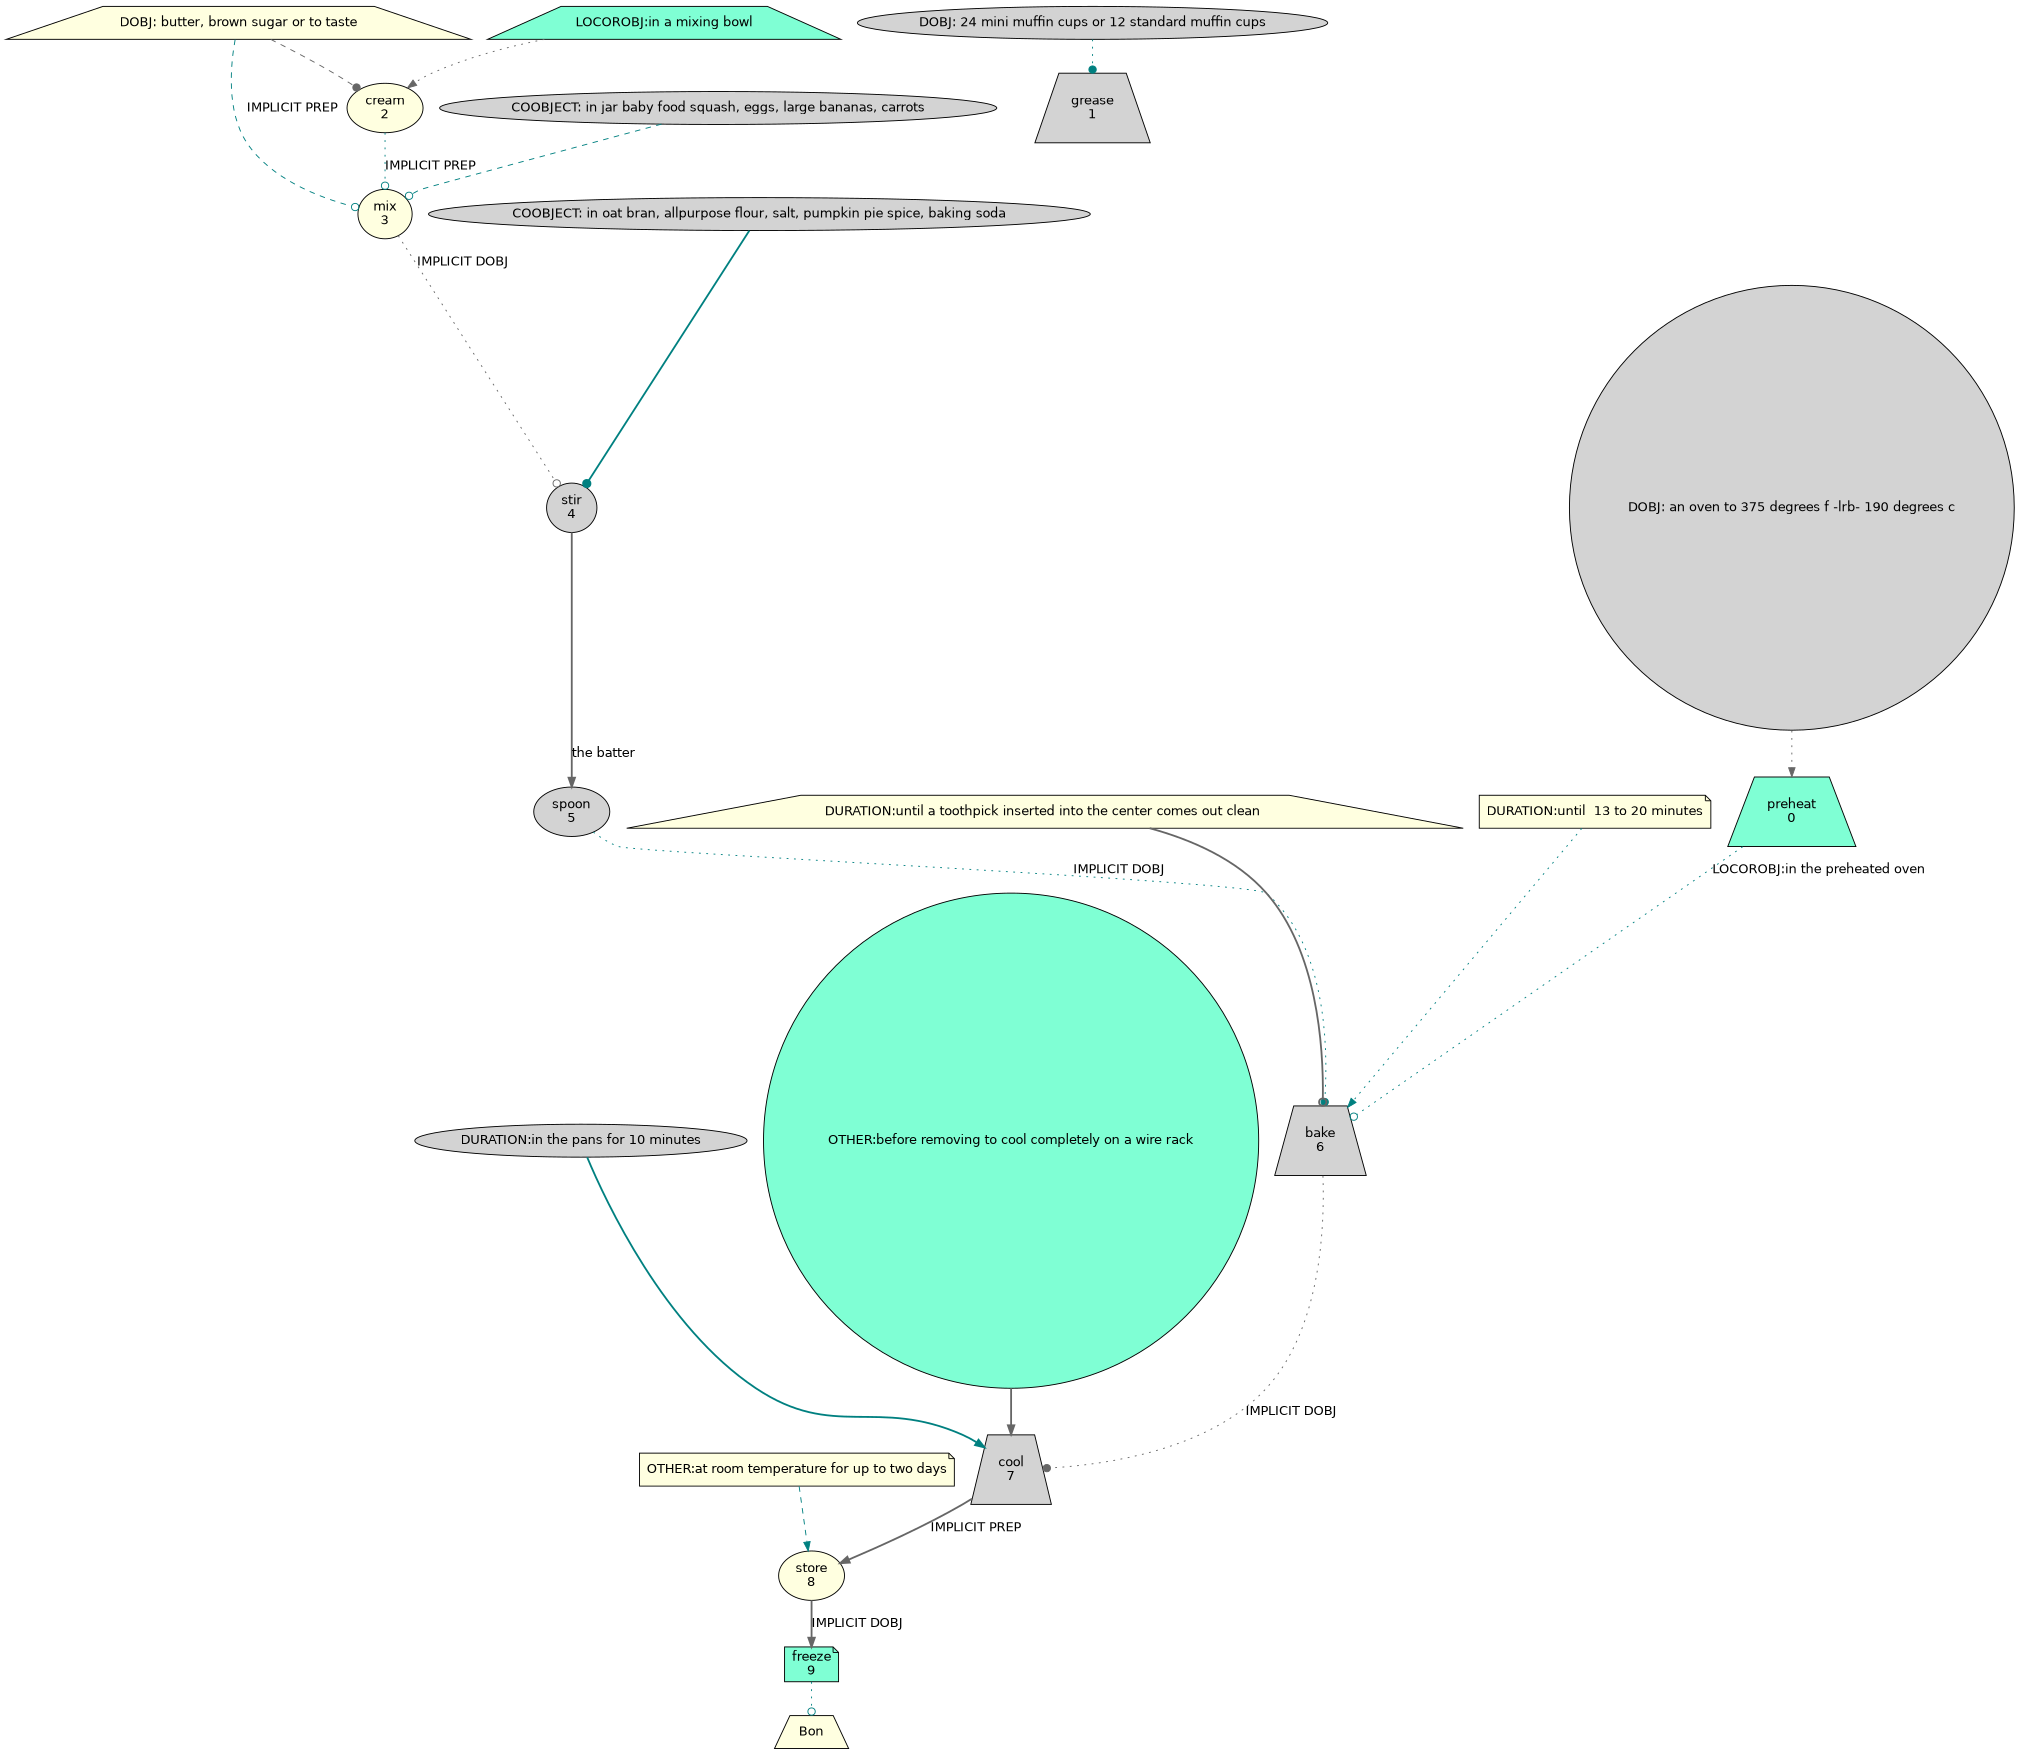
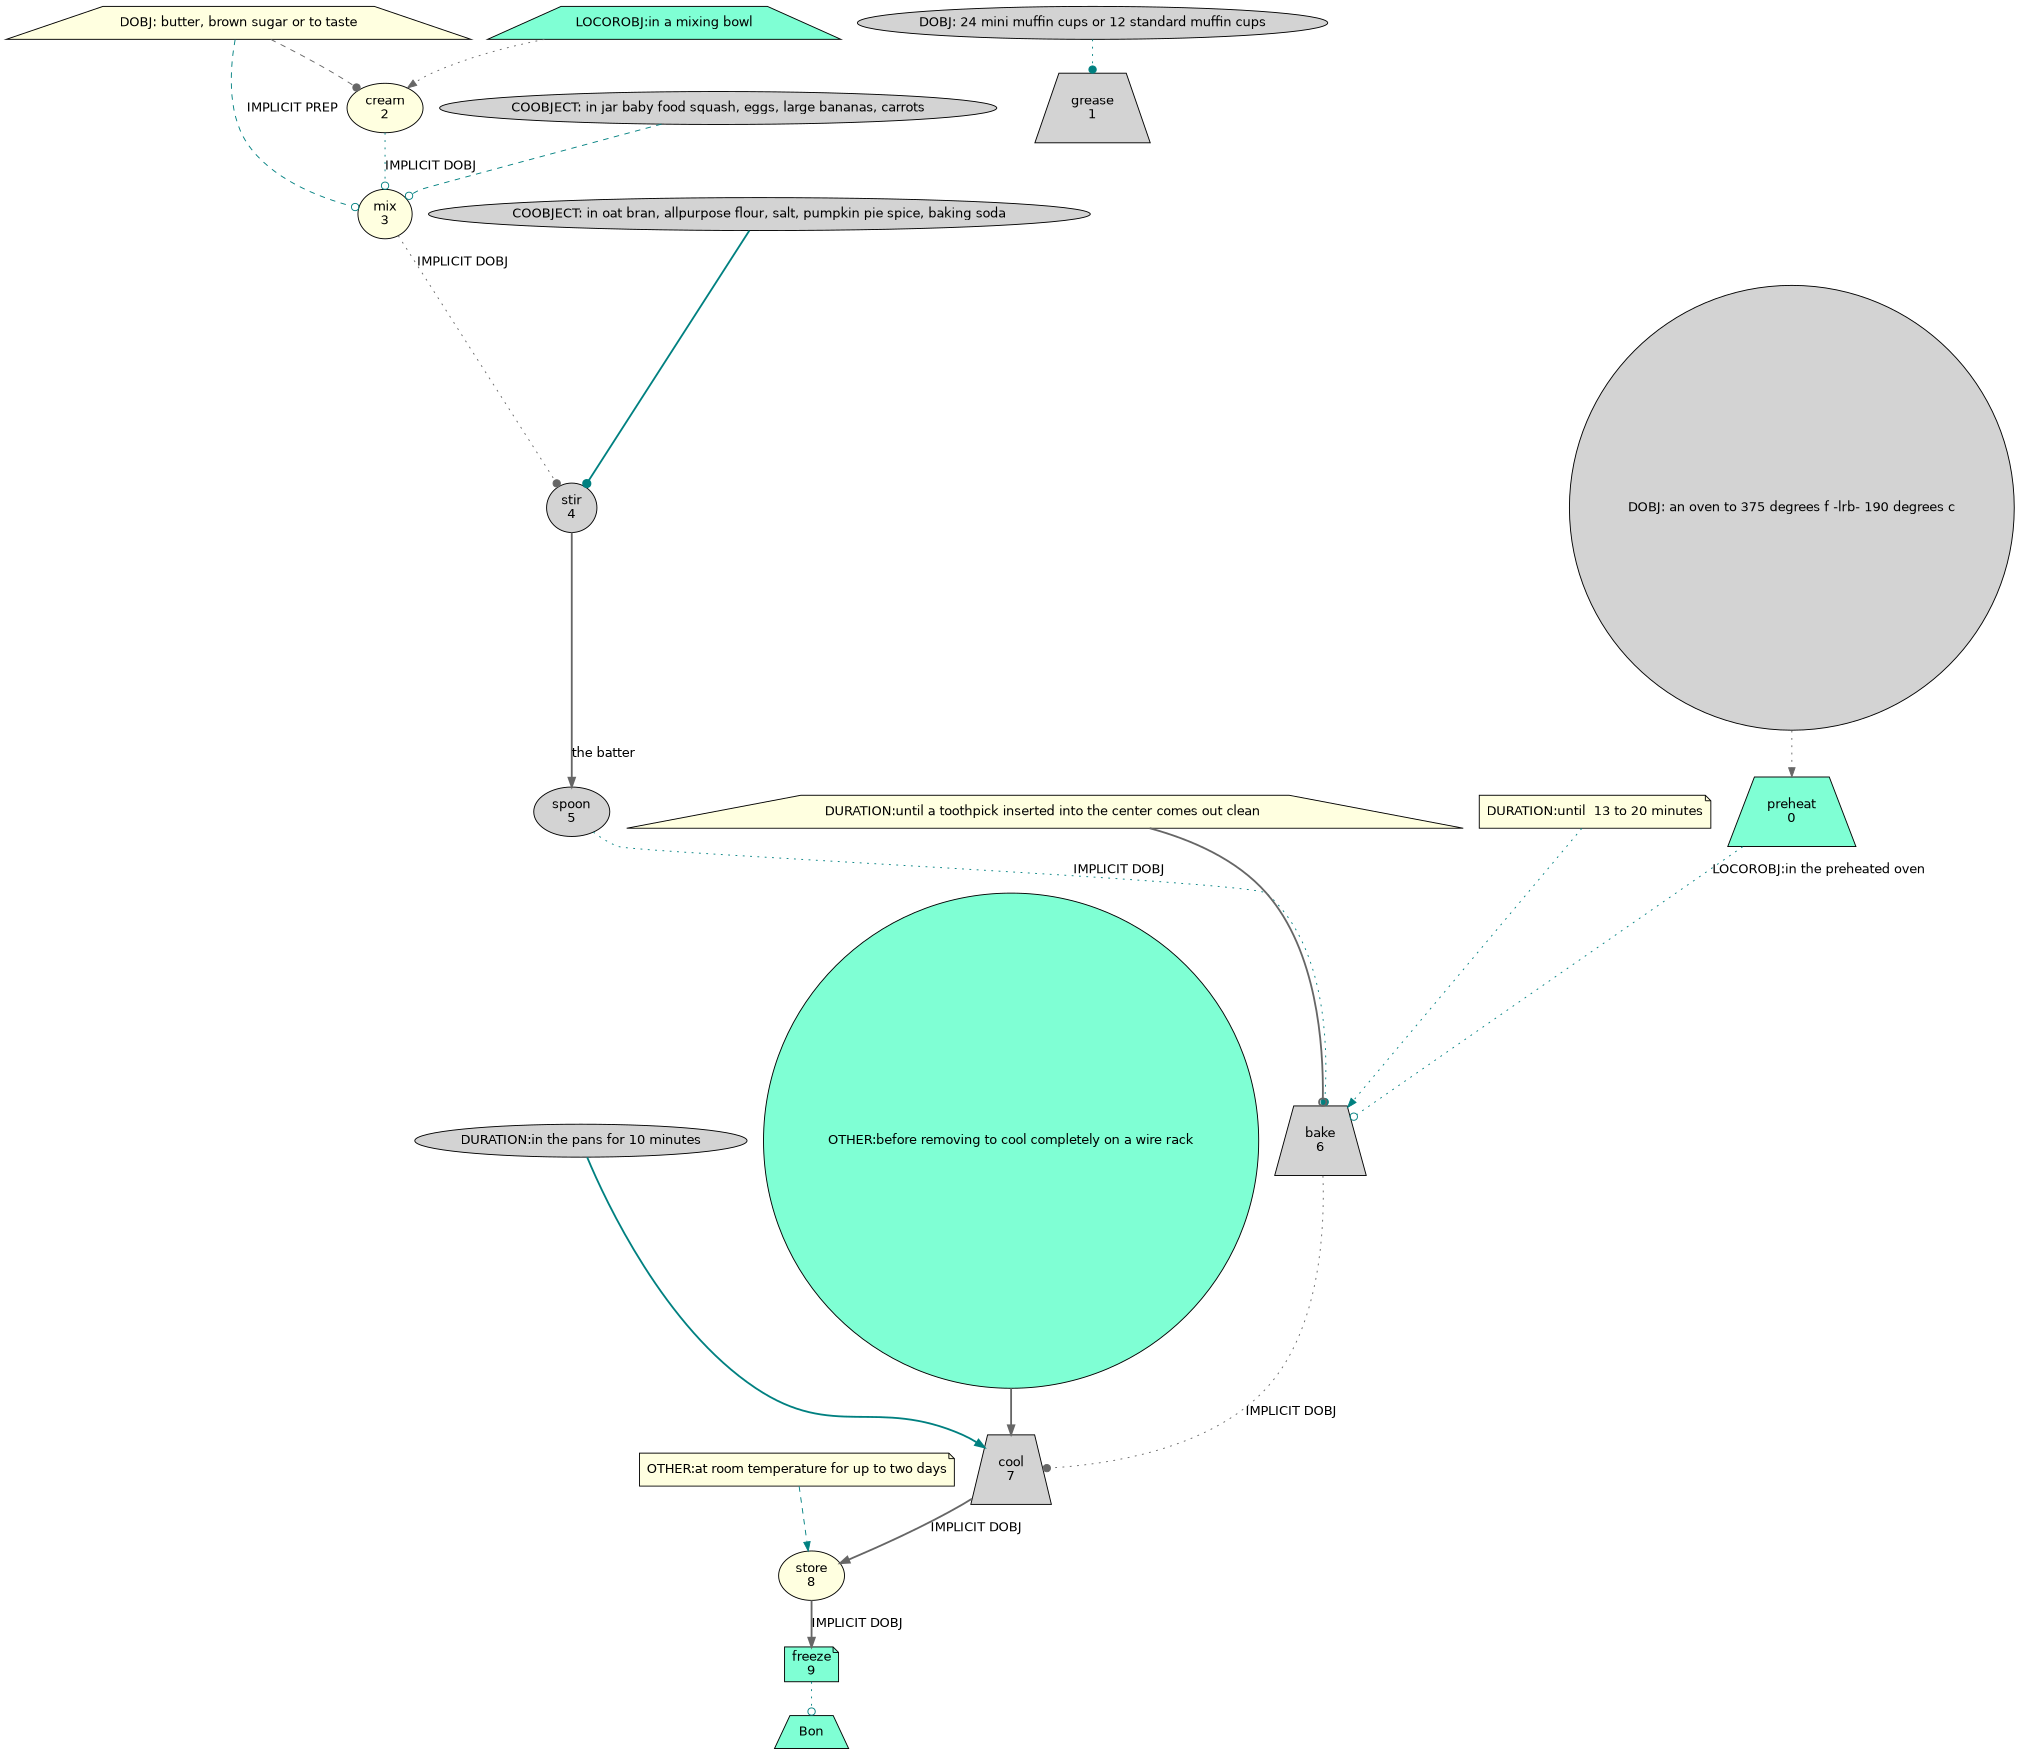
edge "cream 2" -> "mix 3": label "IMPLICIT PREP" -> "IMPLICIT DOBJ"
edge "mix 3" -> "stir 4": arrowhead odot -> dot
edge "cool 7" -> "store 8": label "IMPLICIT PREP" -> "IMPLICIT DOBJ"
node "Bon": fillcolor lightyellow -> aquamarine
